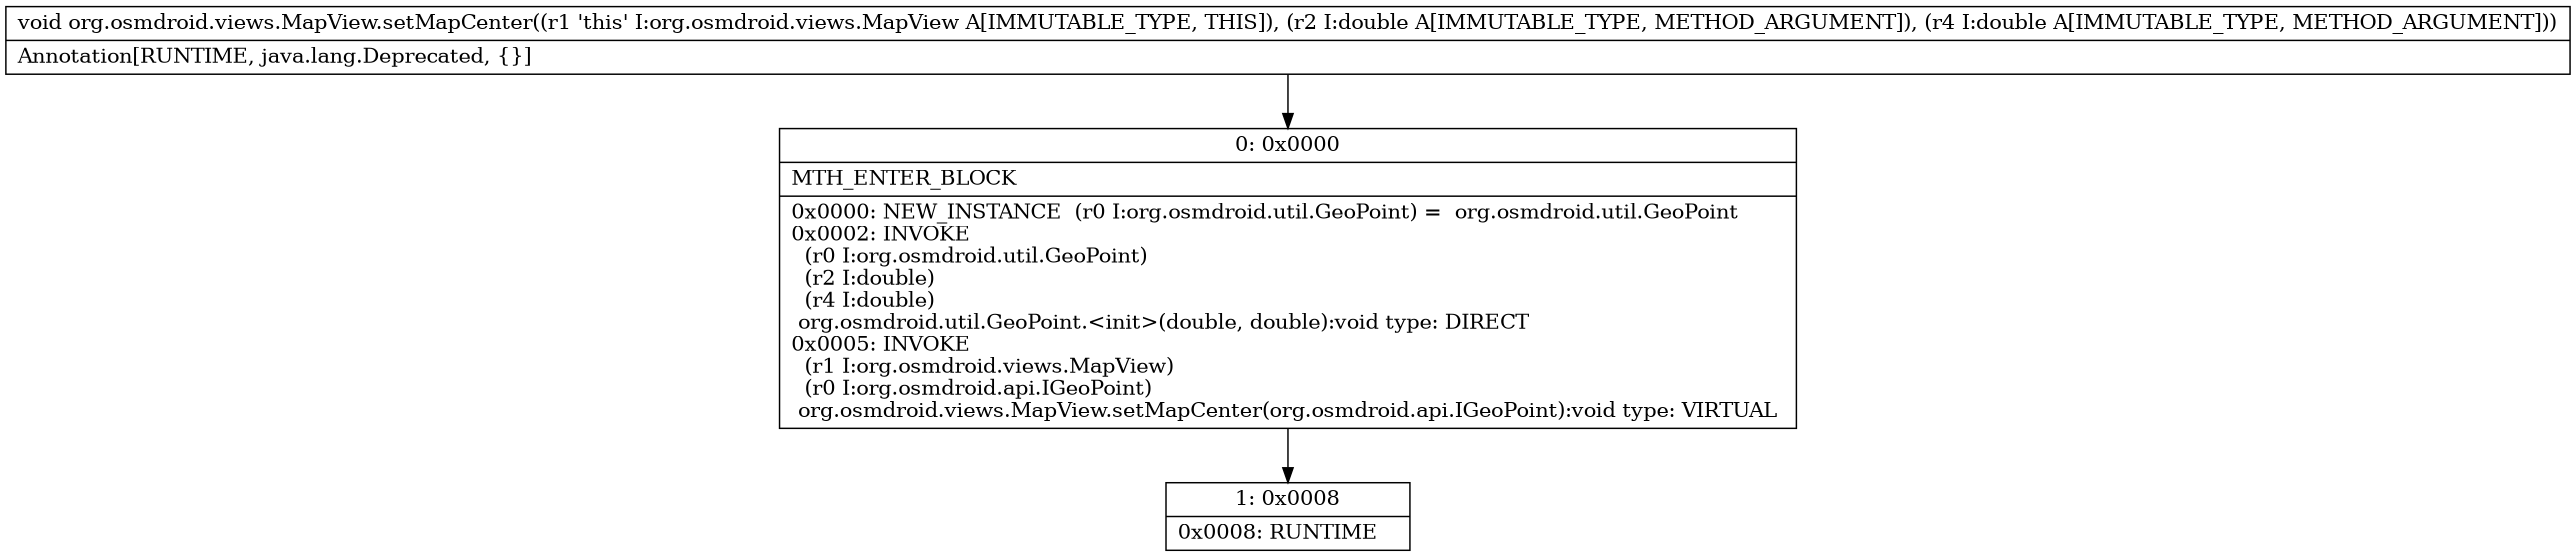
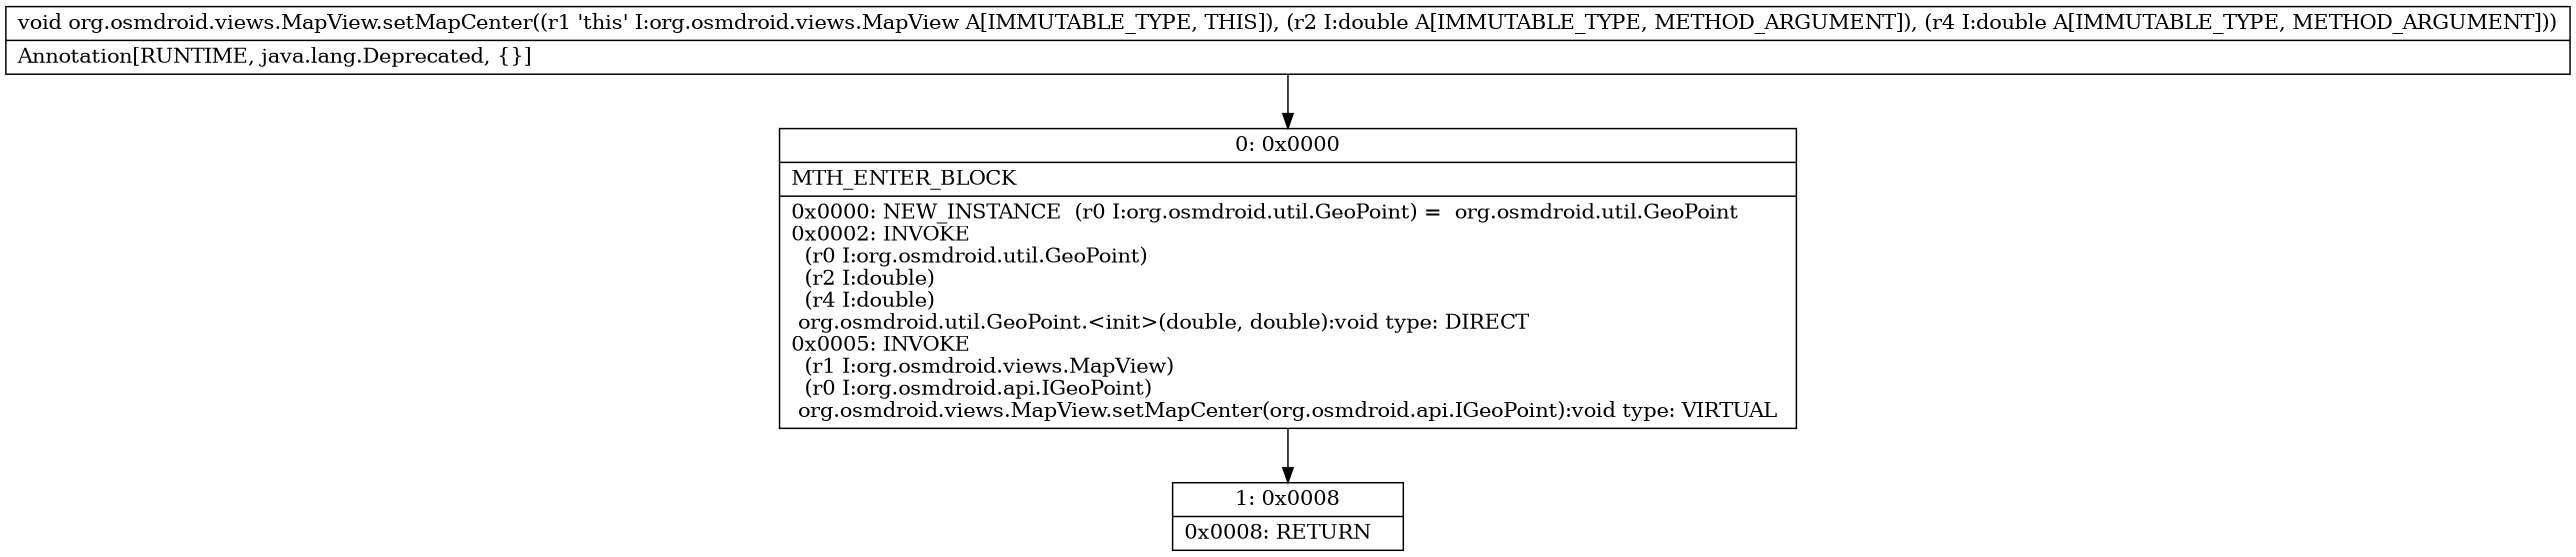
node "1: 0x0008": text "0x0008: RUNTIME" -> "0x0008: RETURN"
